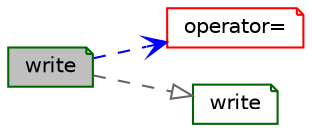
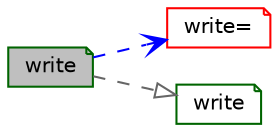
node "operator=": label "operator=" -> "write="
